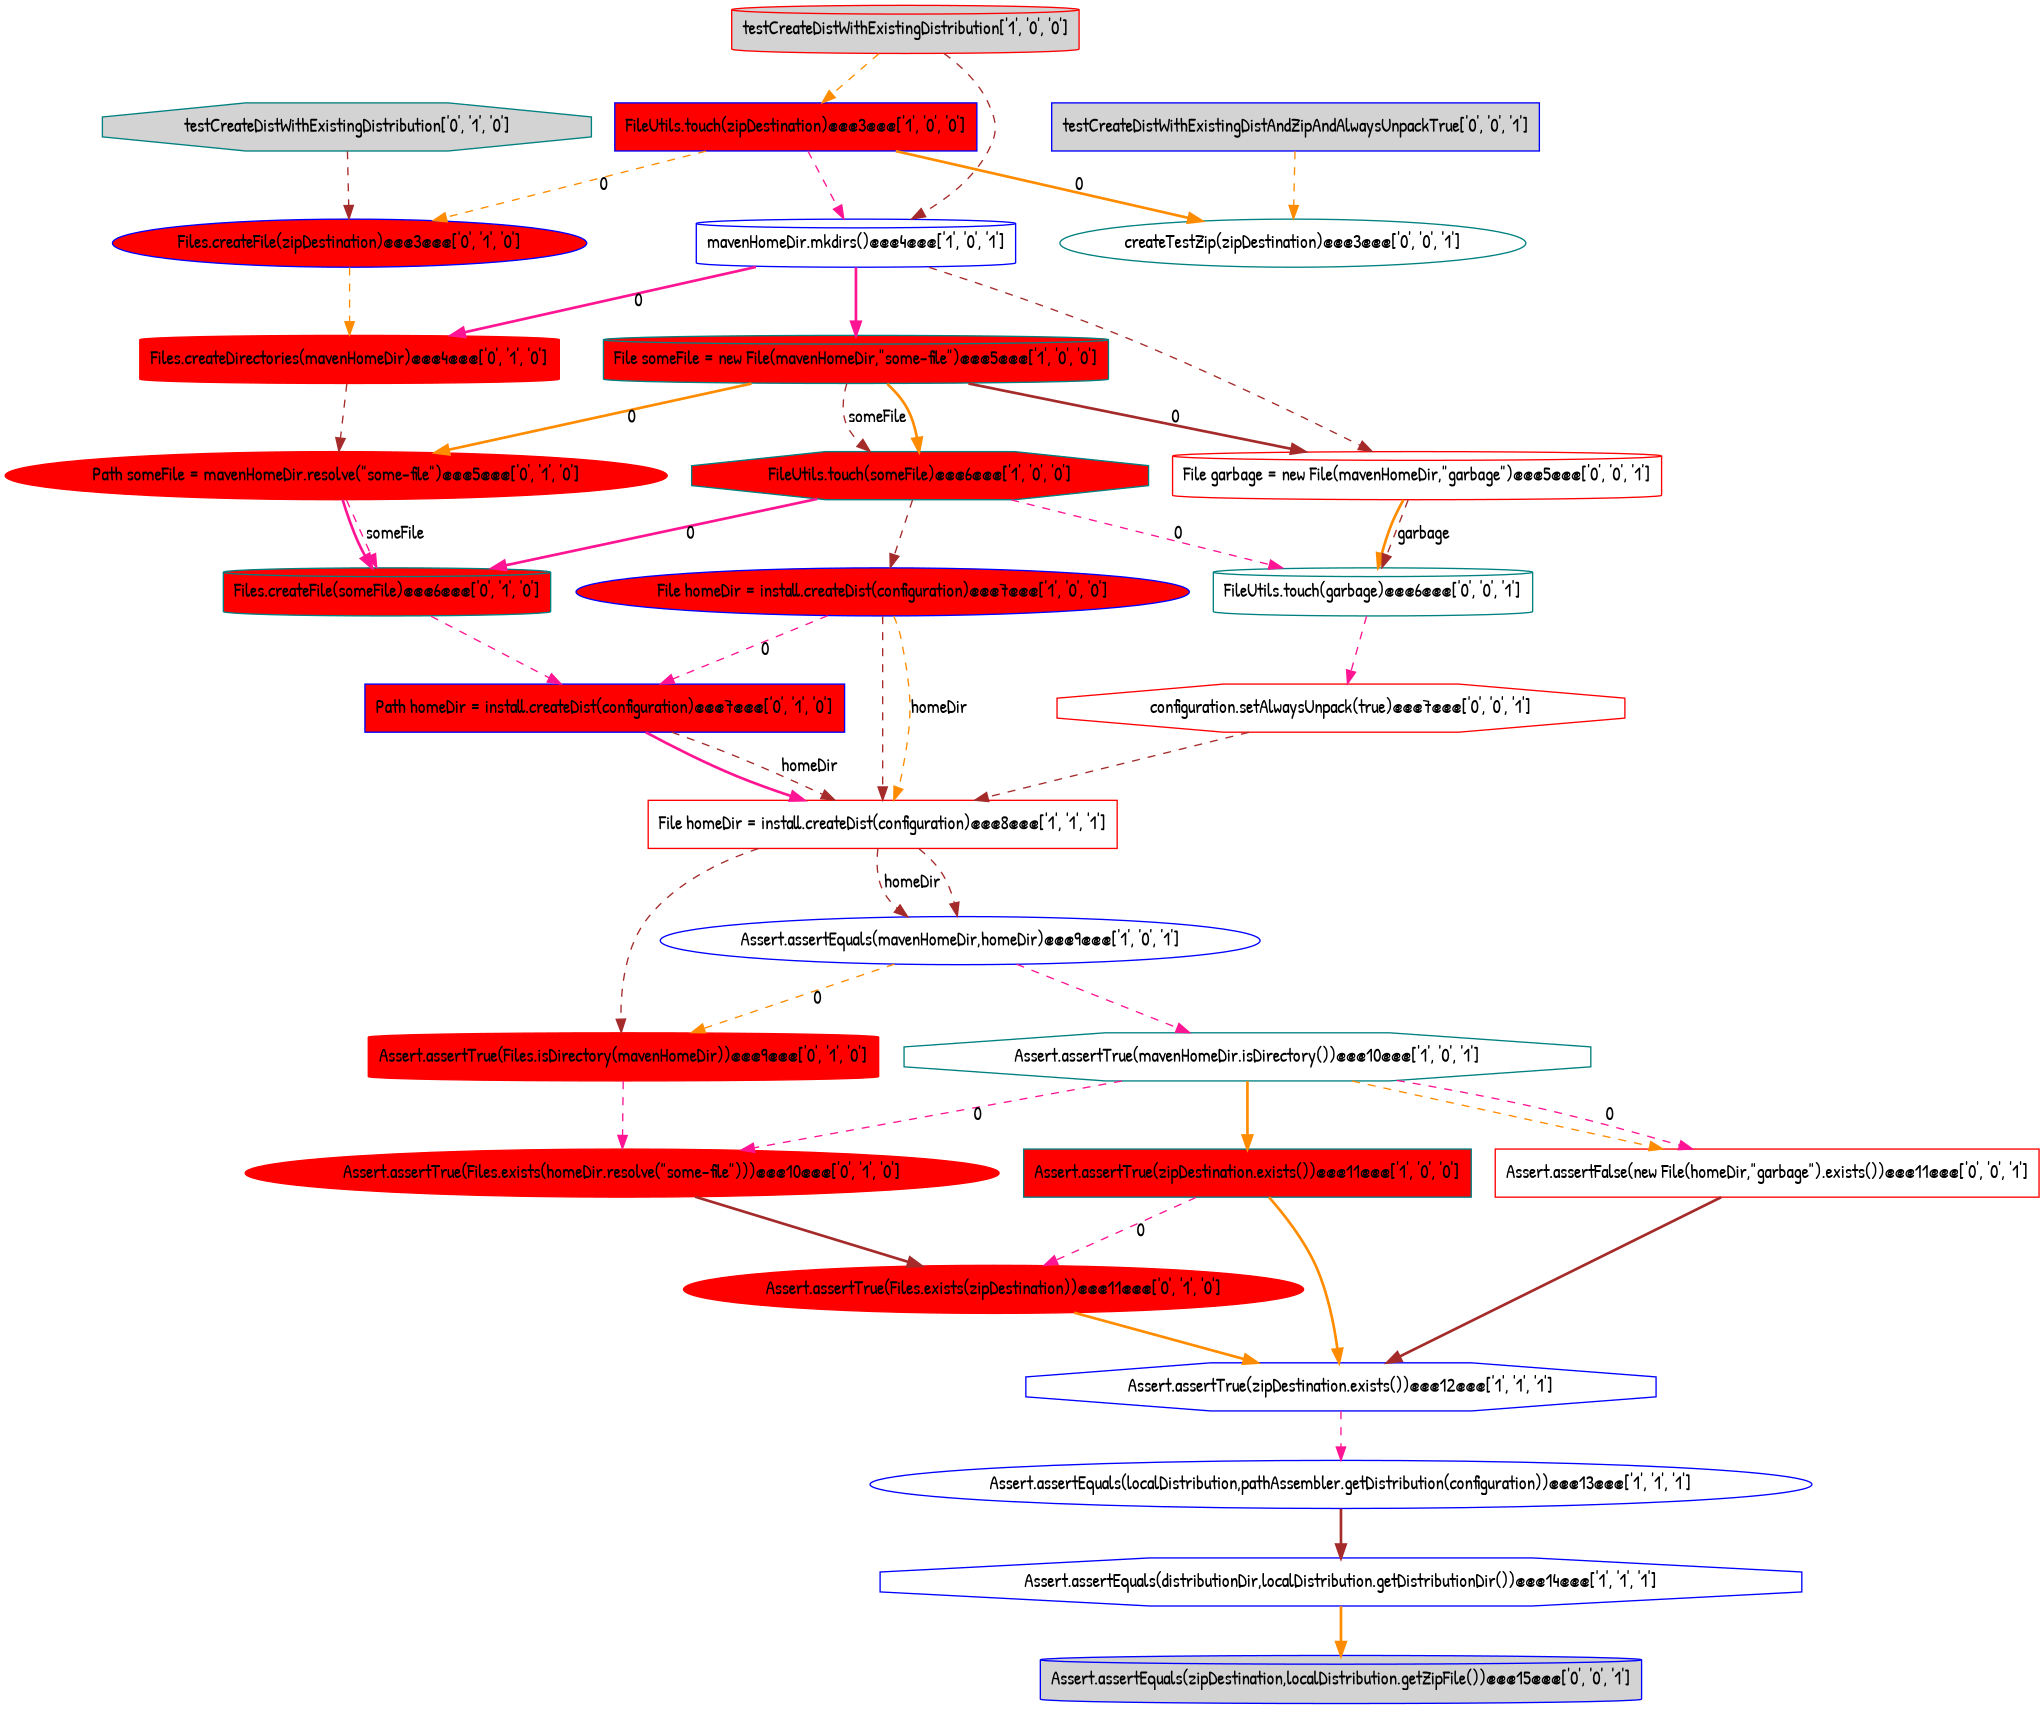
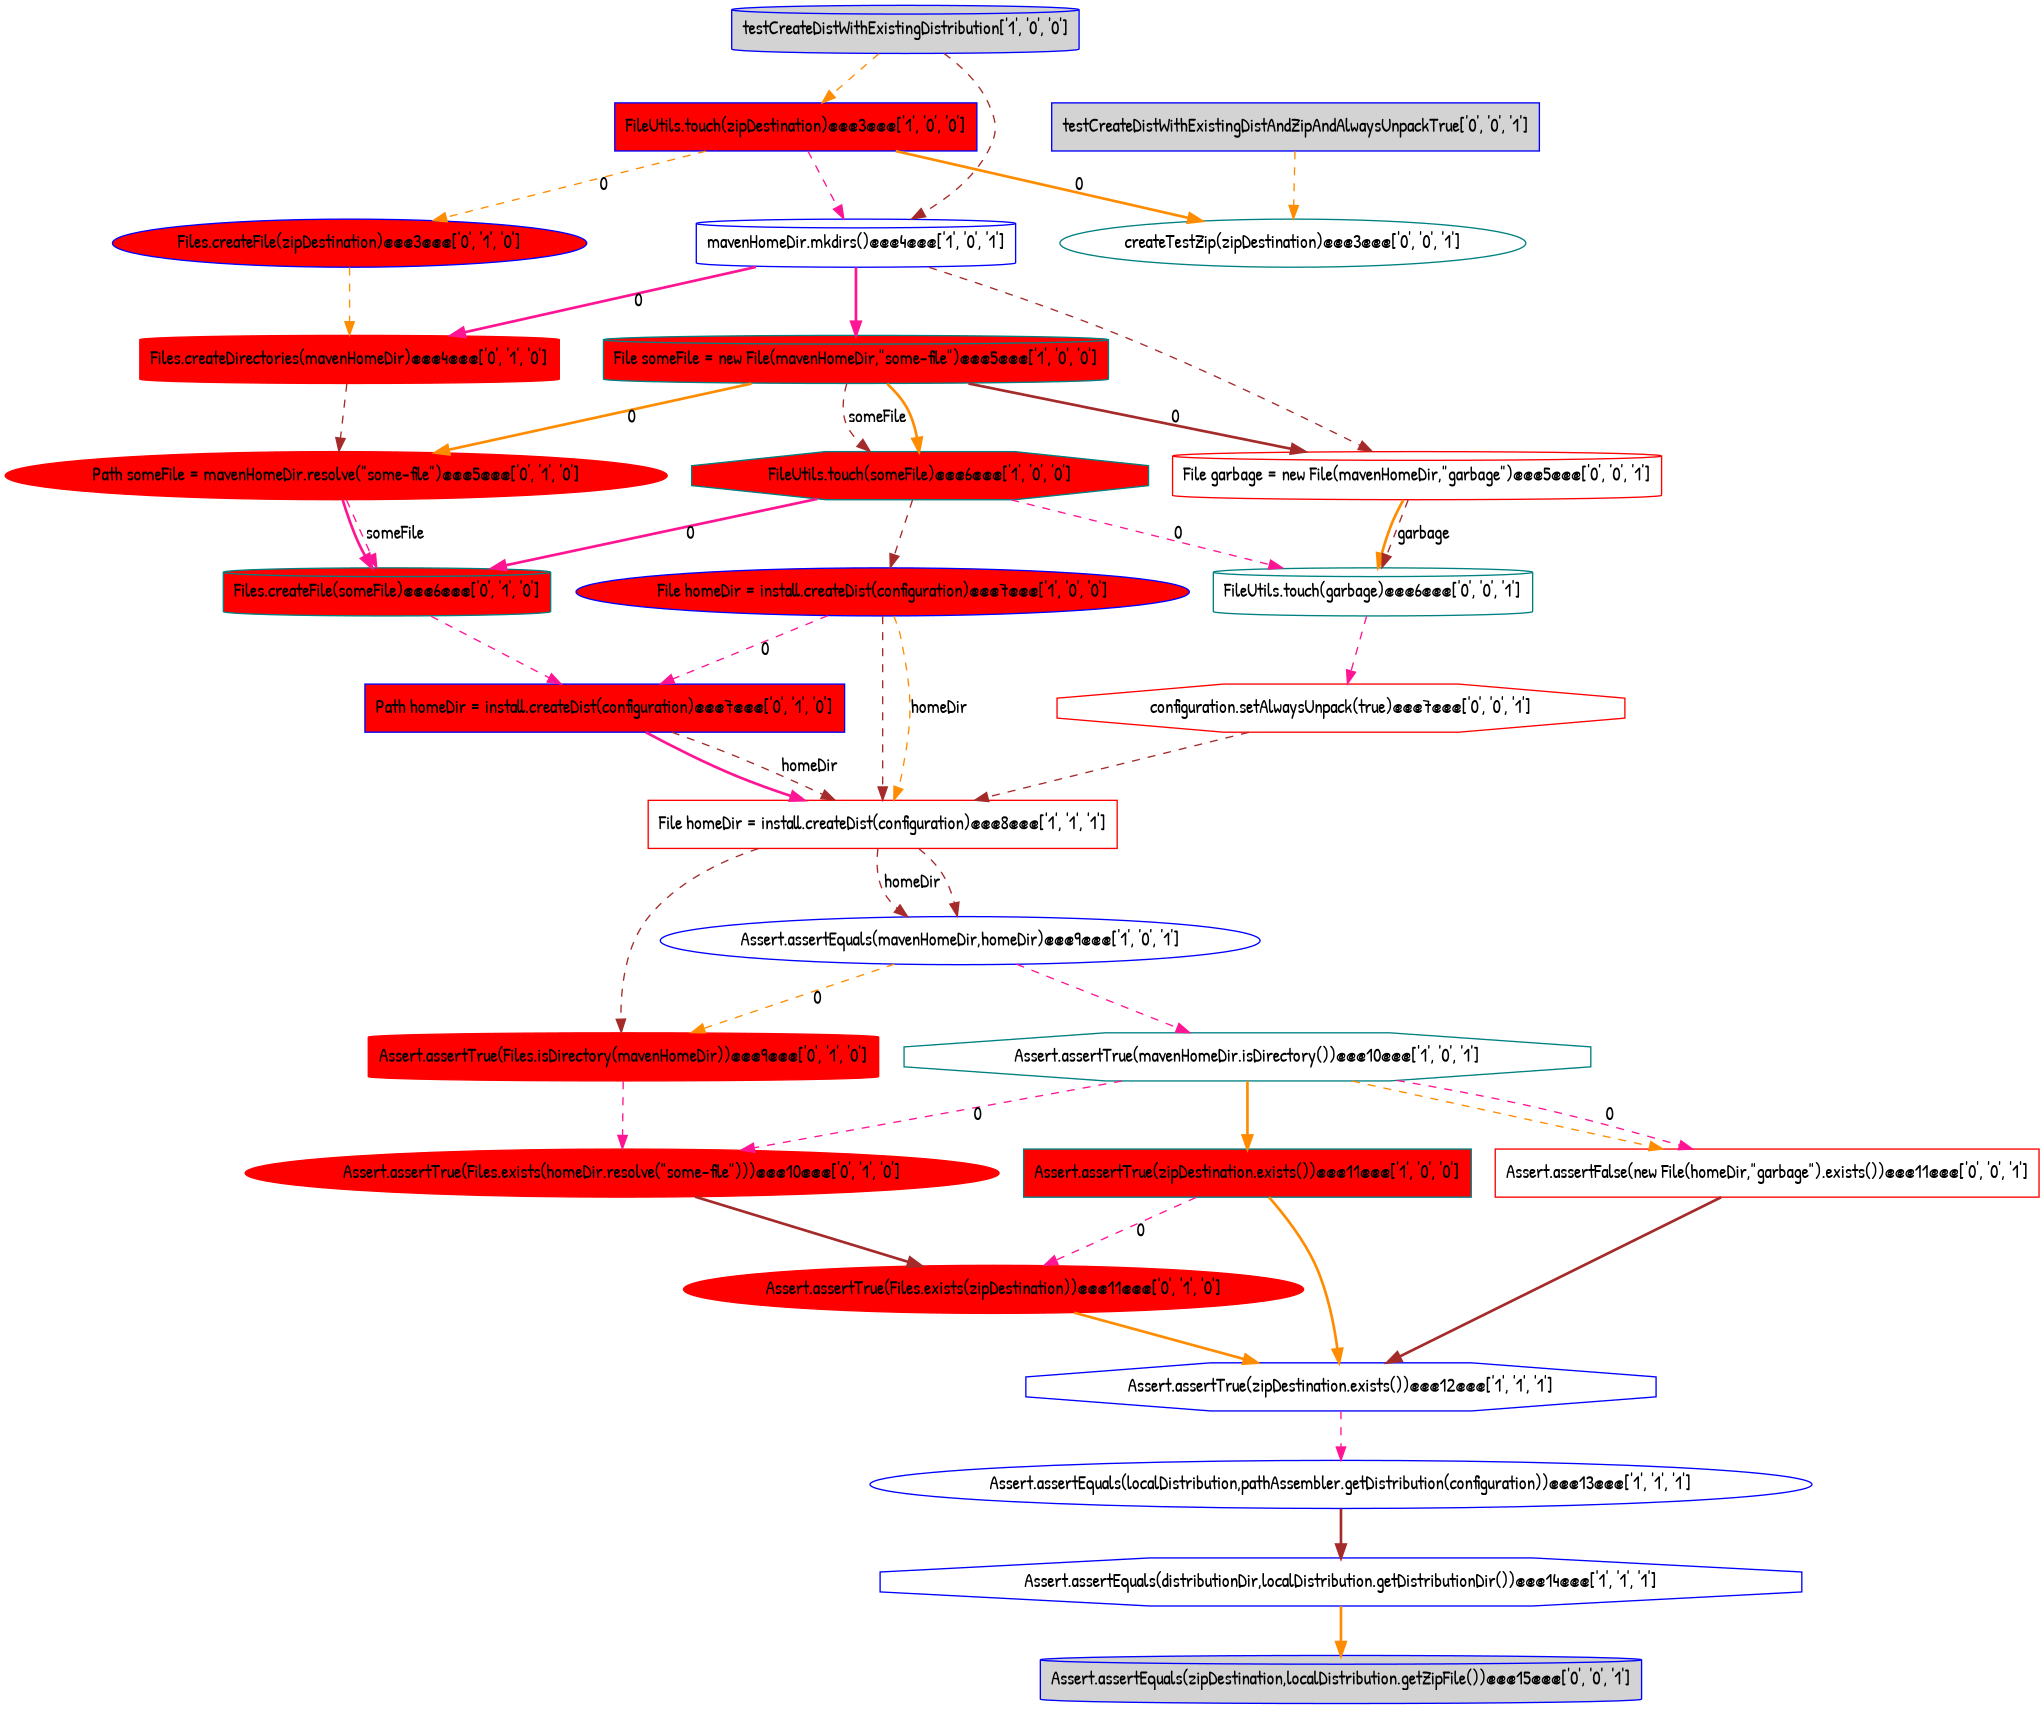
node "testCreateDistWithExistingDistribution['1', '0', '0']": color red -> blue
node "testCreateDistWithExistingDistribution['0', '1', '0']": removed
